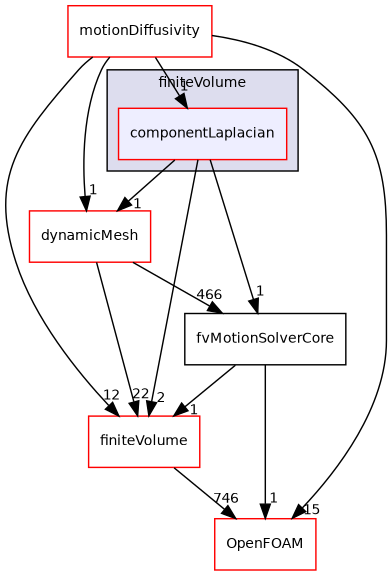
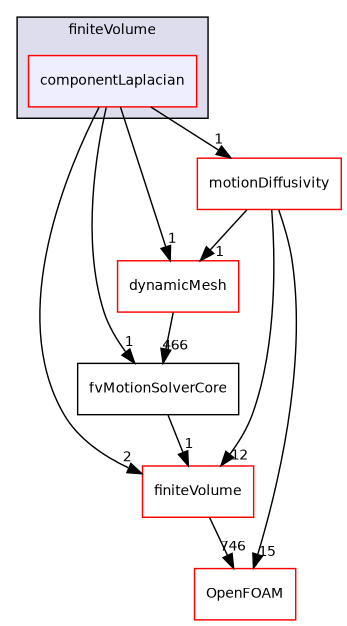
edge "motionDiffusivity" -> "componentLaplacian": reversed
edge "dynamicMesh" -> "finiteVolume": removed
edge "fvMotionSolverCore" -> "OpenFOAM": removed
